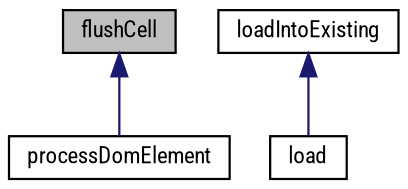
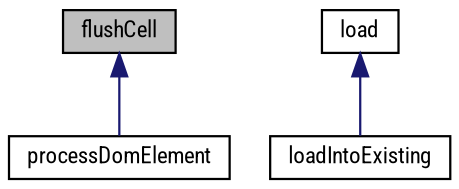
edge "load" -> "loadIntoExisting": reversed
